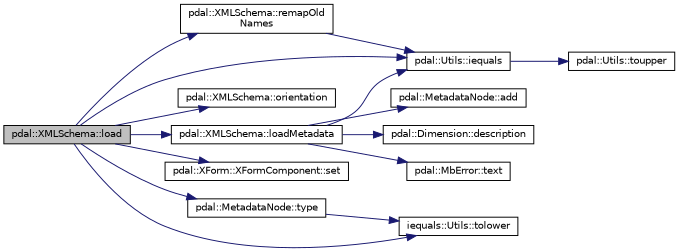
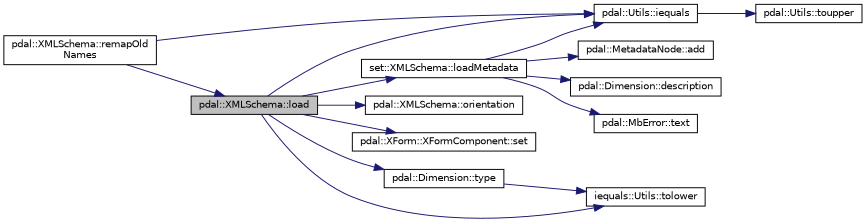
edge "pdal::XMLSchema::load" -> "pdal::XMLSchema::remapOld Names": reversed
node "pdal::XMLSchema::loadMetadata": label "pdal::XMLSchema::loadMetadata" -> "set::XMLSchema::loadMetadata"
node "pdal::MetadataNode::type": label "pdal::MetadataNode::type" -> "pdal::Dimension::type"
